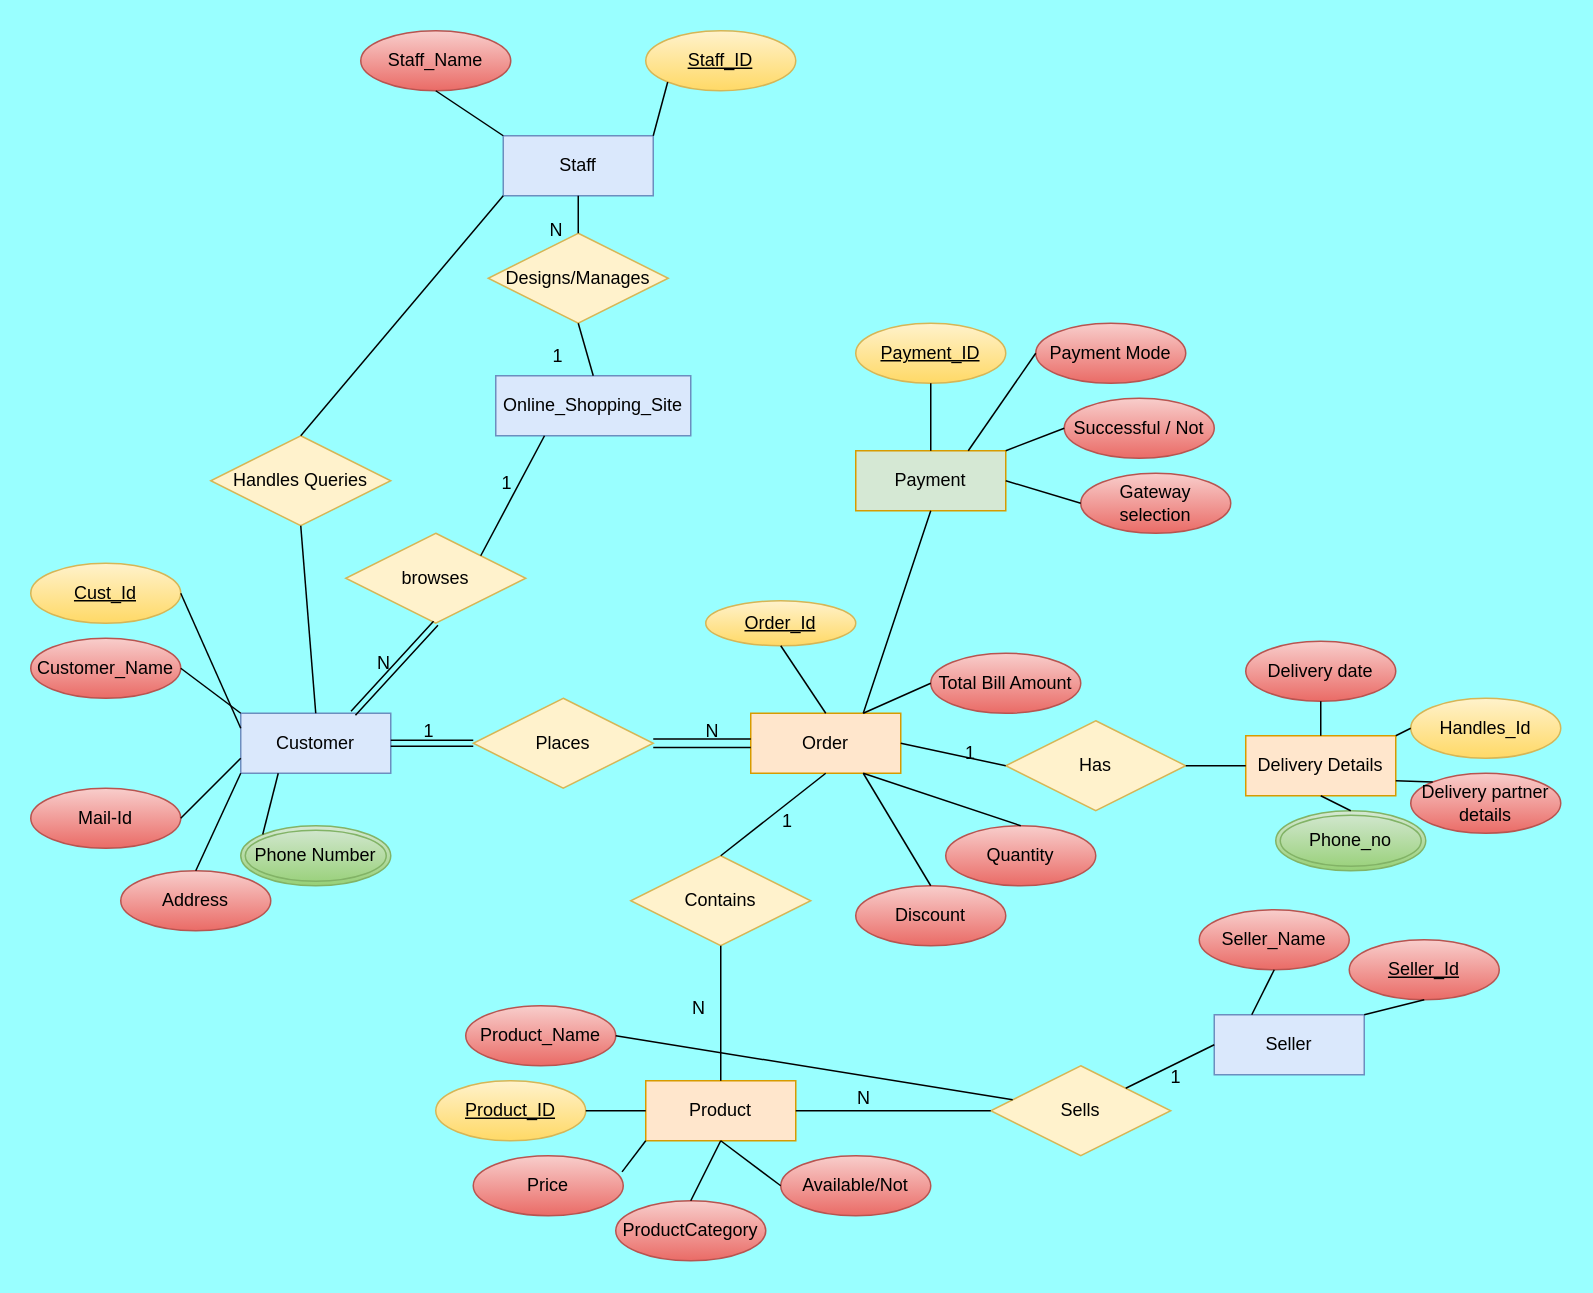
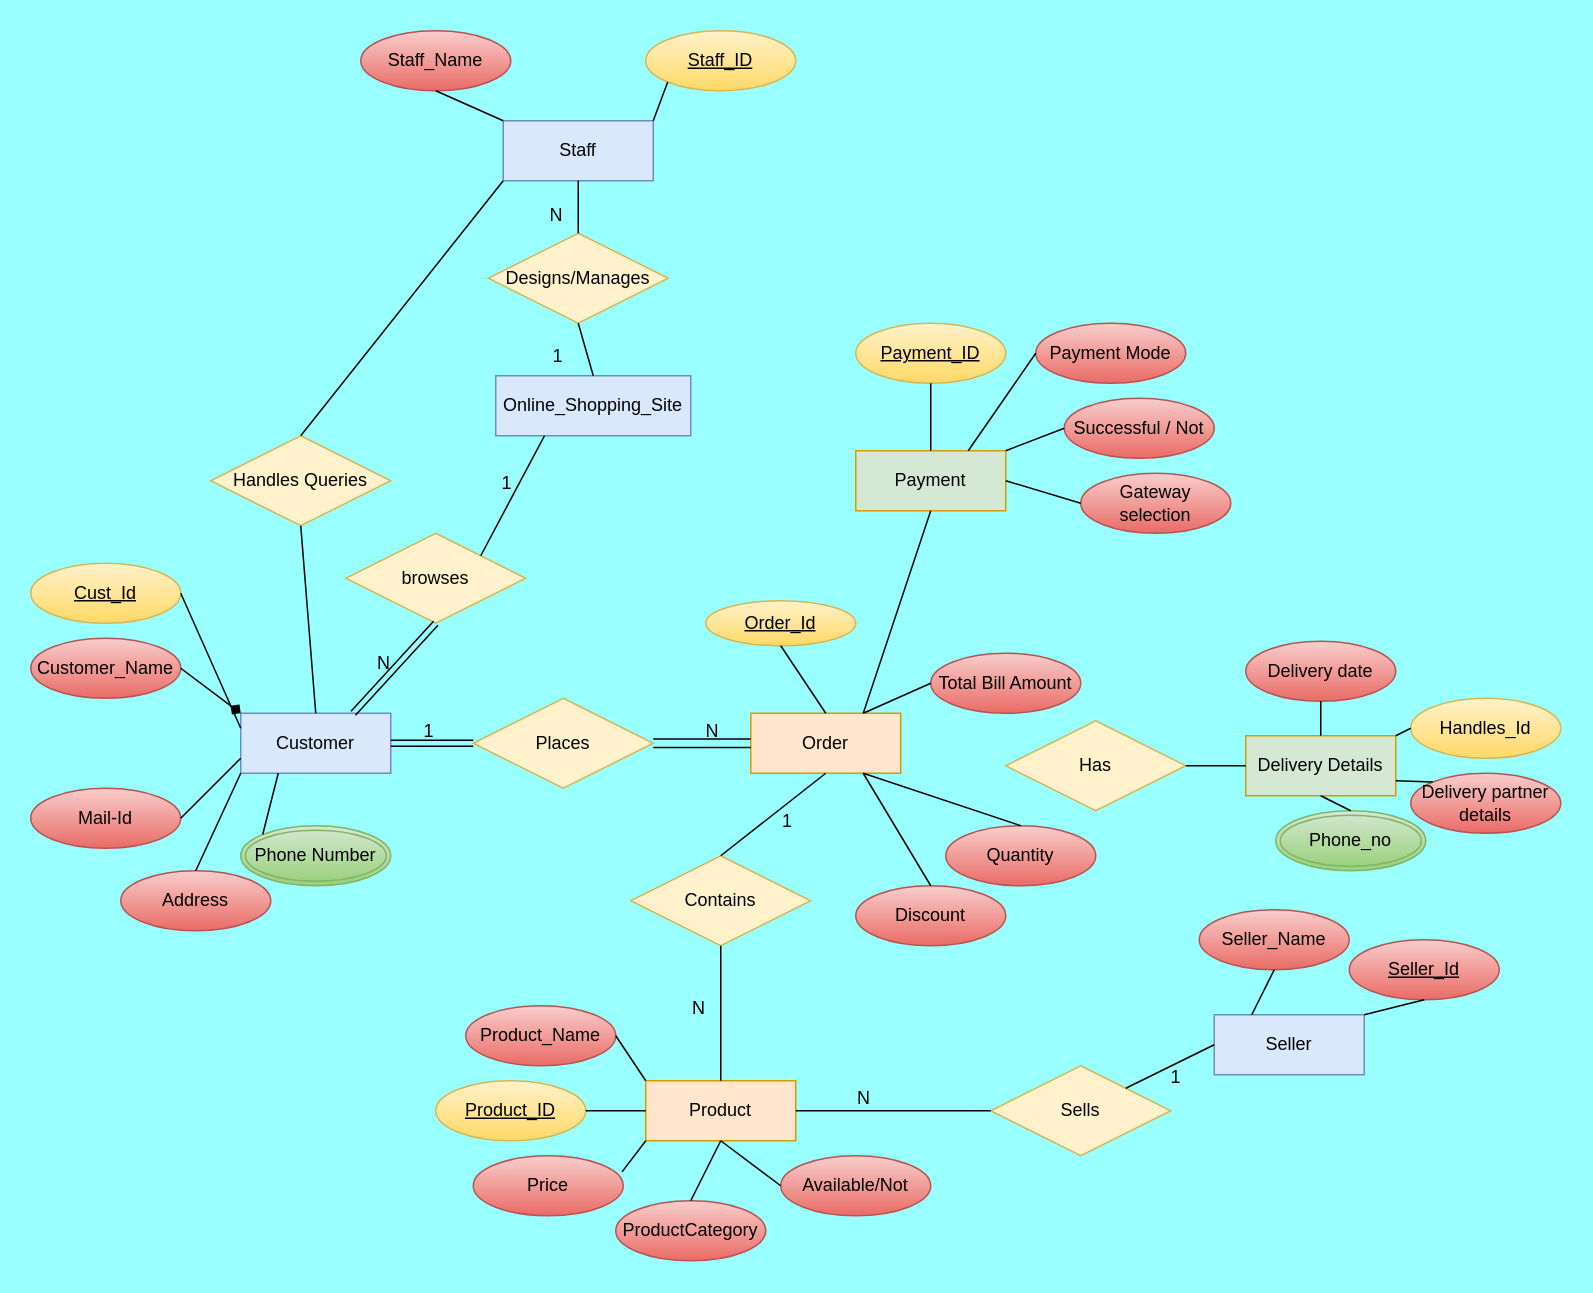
node "Staff": moved (578, 166) -> (578, 151)
edge "Customer_Name" -- "Customer": arrowhead none -> diamond
edge "Order" -- "Has": removed, label "1"
node "Delivery Details": fillcolor #ffe6cc -> #d5e8d4
edge "Product_Name" -- "Sells": now "Product_Name" -- "Product"
